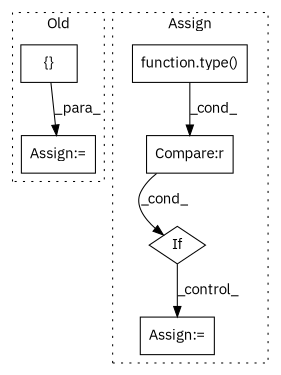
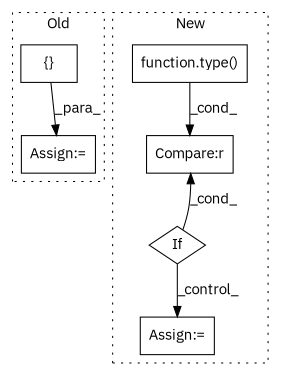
cluster "Assign": label "Assign" -> "New"
edge "Compare:r" -> "If": reversed
